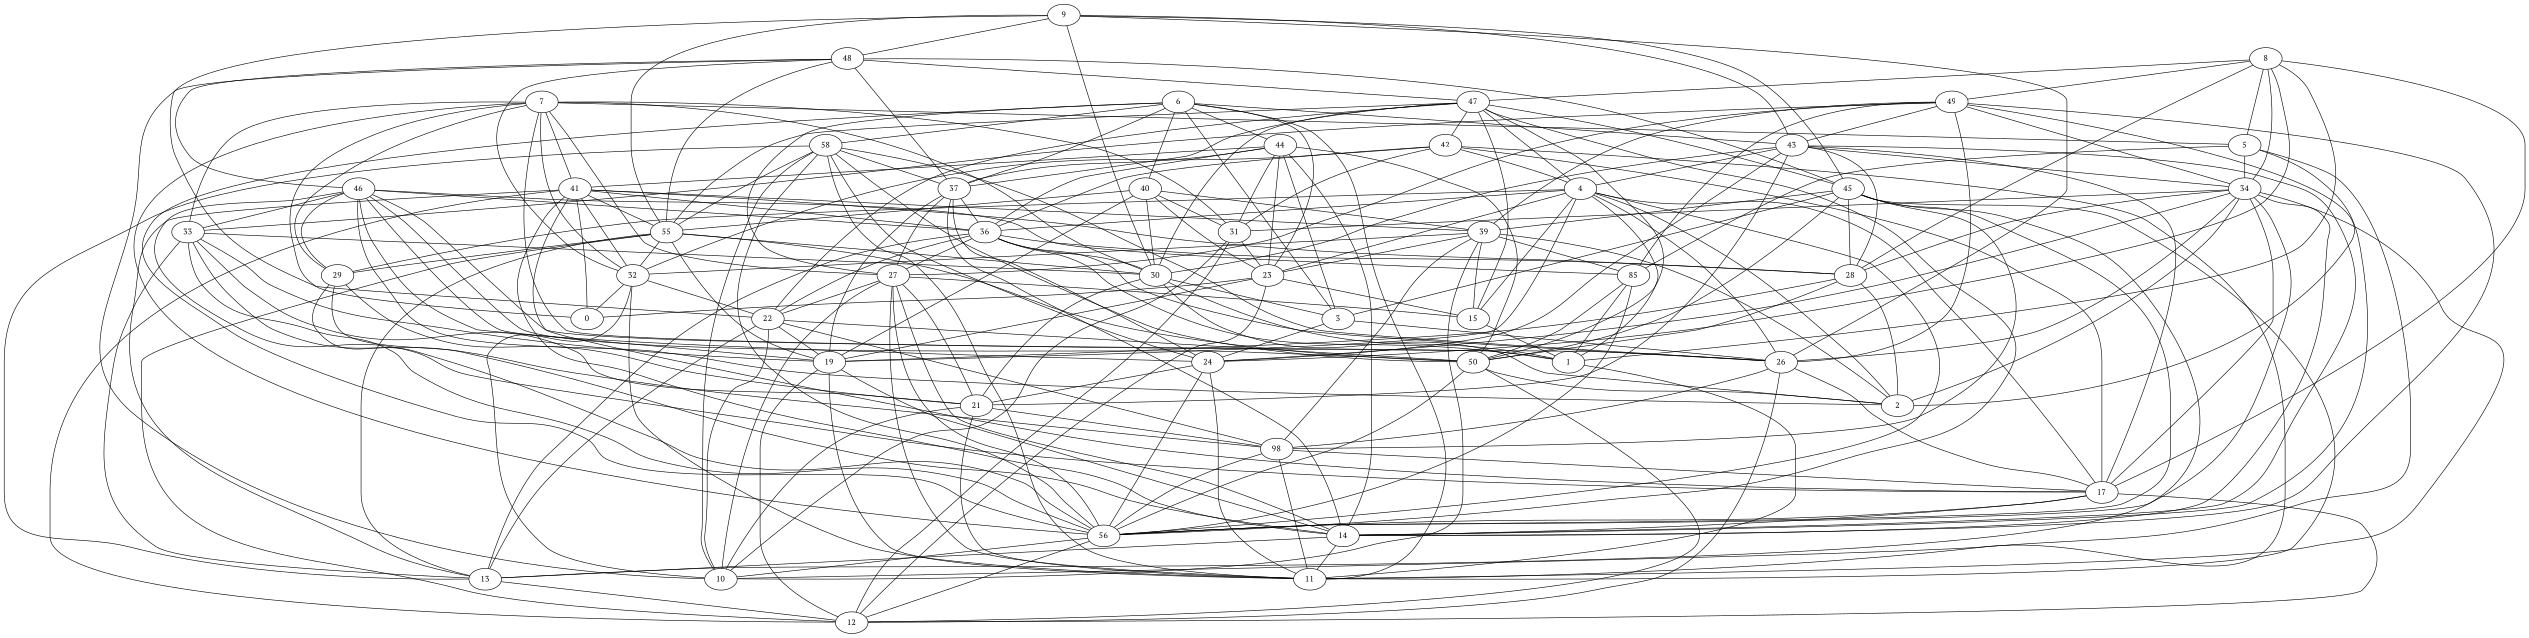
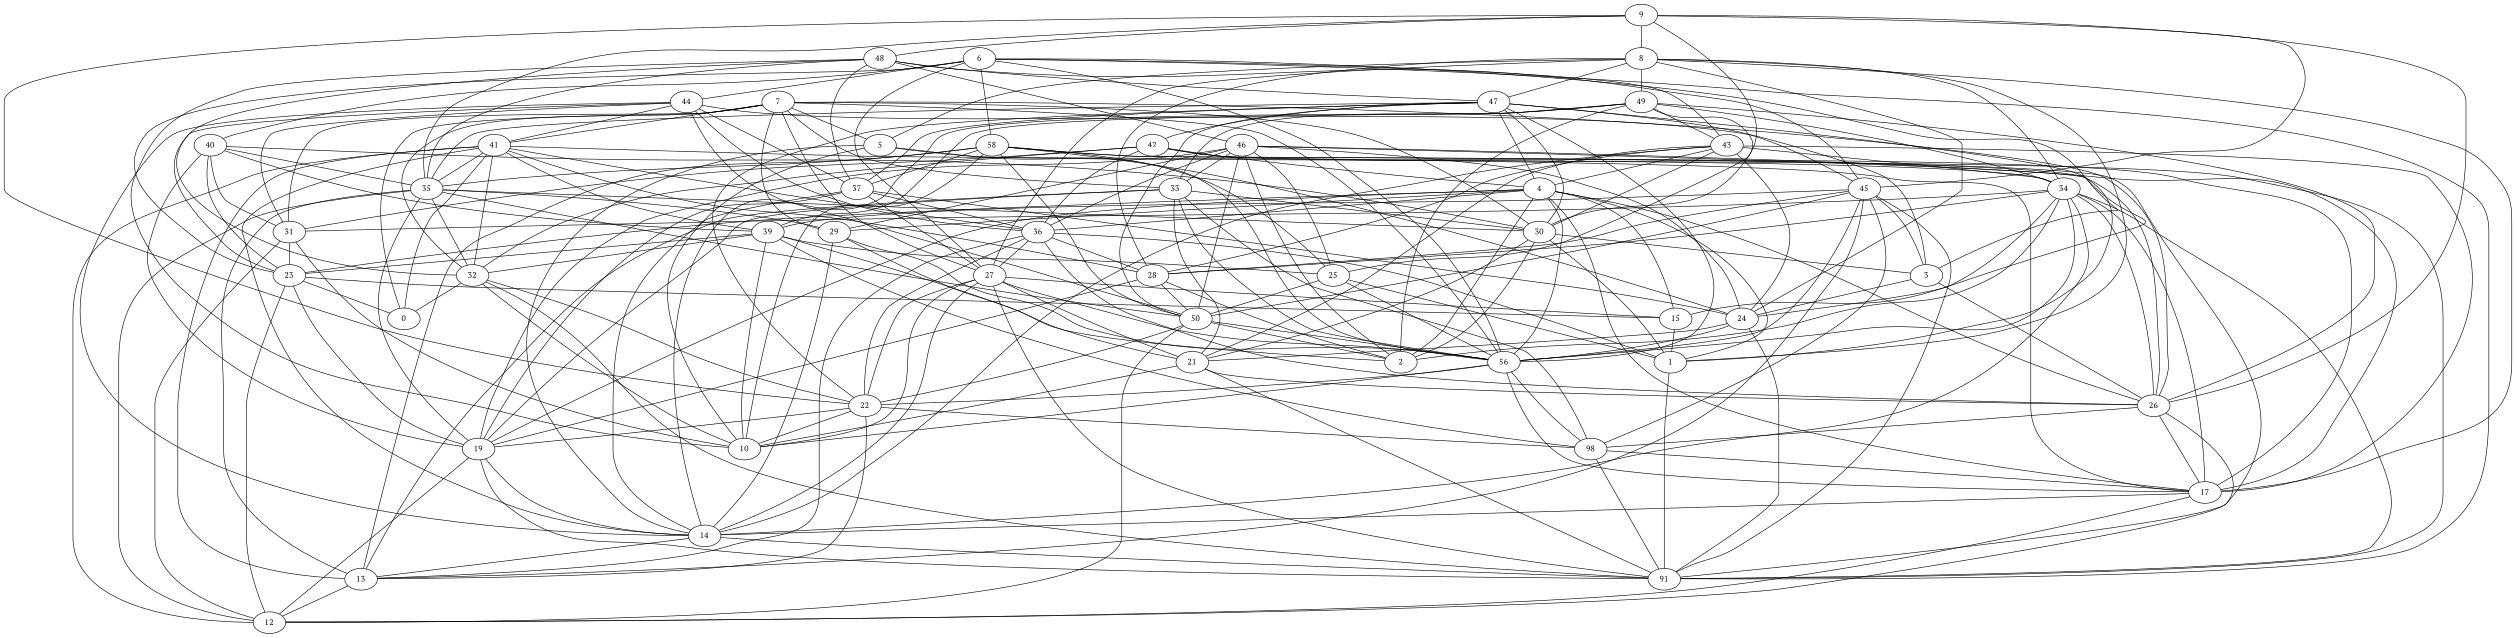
edge "9" -- "43": now "9" -- "8"
edge "6" -- "37": removed
edge "49" -- "27": now "8" -- "27"
node "55": label "55" -> "35"
edge "36" -- "30": removed
edge "39" -- "15": removed
node "85": label "85" -> "25"
edge "21" -- "98": now "21" -- "26"
node "11": label "11" -> "91"
edge "56" -- "12": now "56" -- "22"
